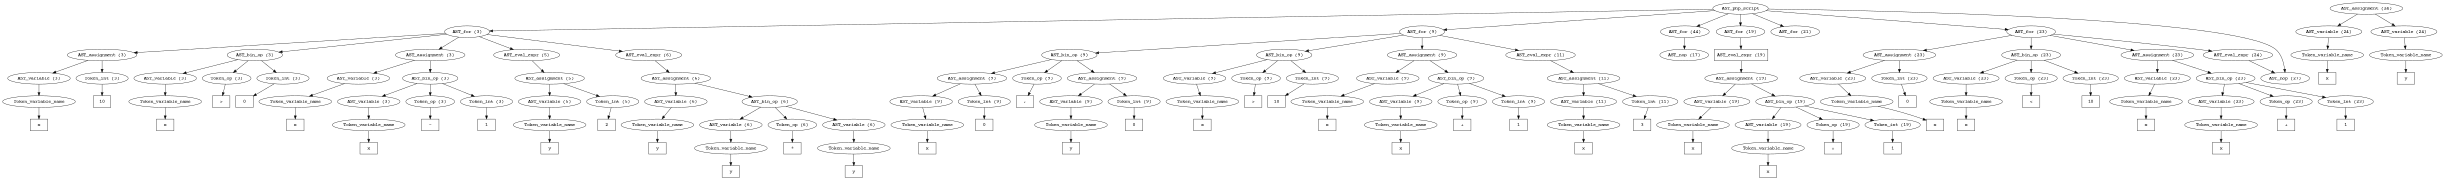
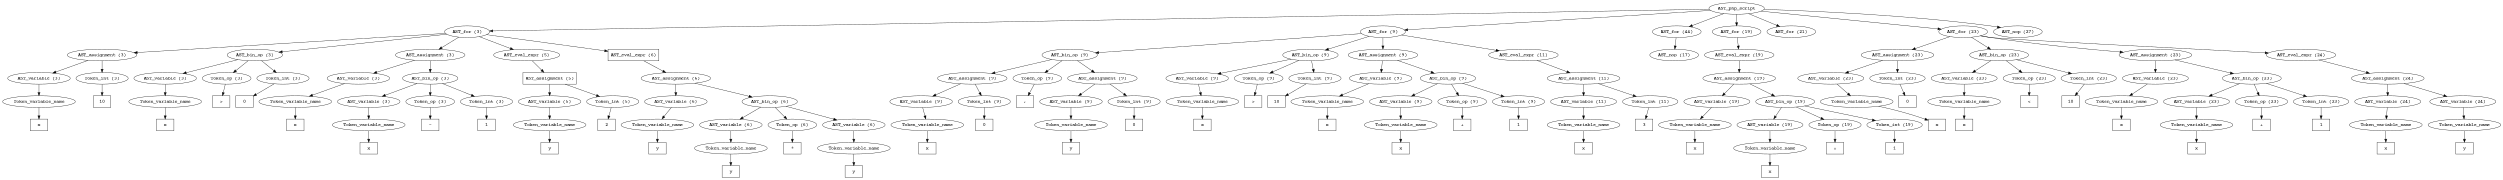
node "AST_eval_expr (6)": shape ellipse -> box
node "AST_eval_expr (19)": shape box -> ellipse
edge "AST_eval_expr (24)" -> "AST_nop (27)": now "AST_eval_expr (24)" -> "AST_assignment (24)"
node "AST_assignment (5)": shape ellipse -> box
